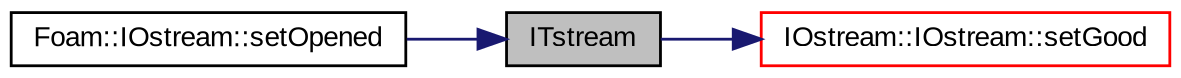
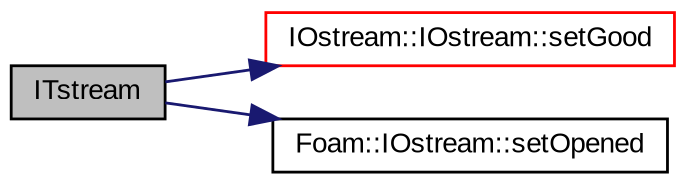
edge "Foam::IOstream::setOpened" -> "ITstream": reversed
